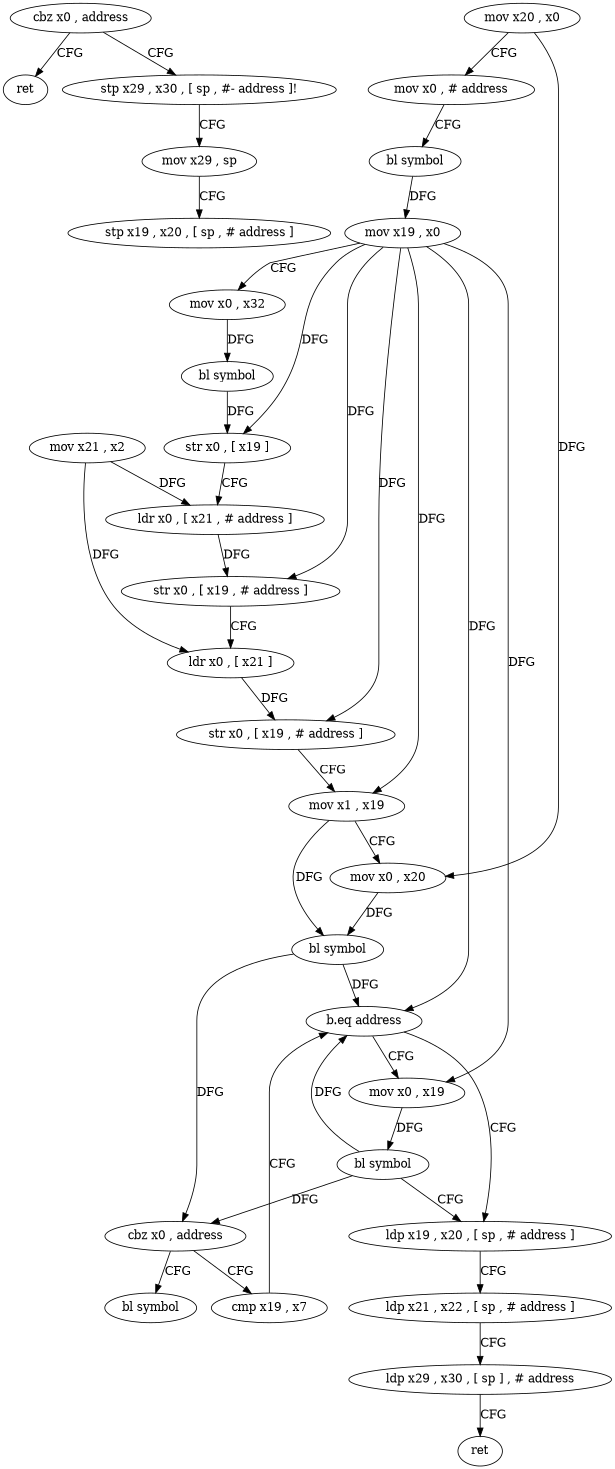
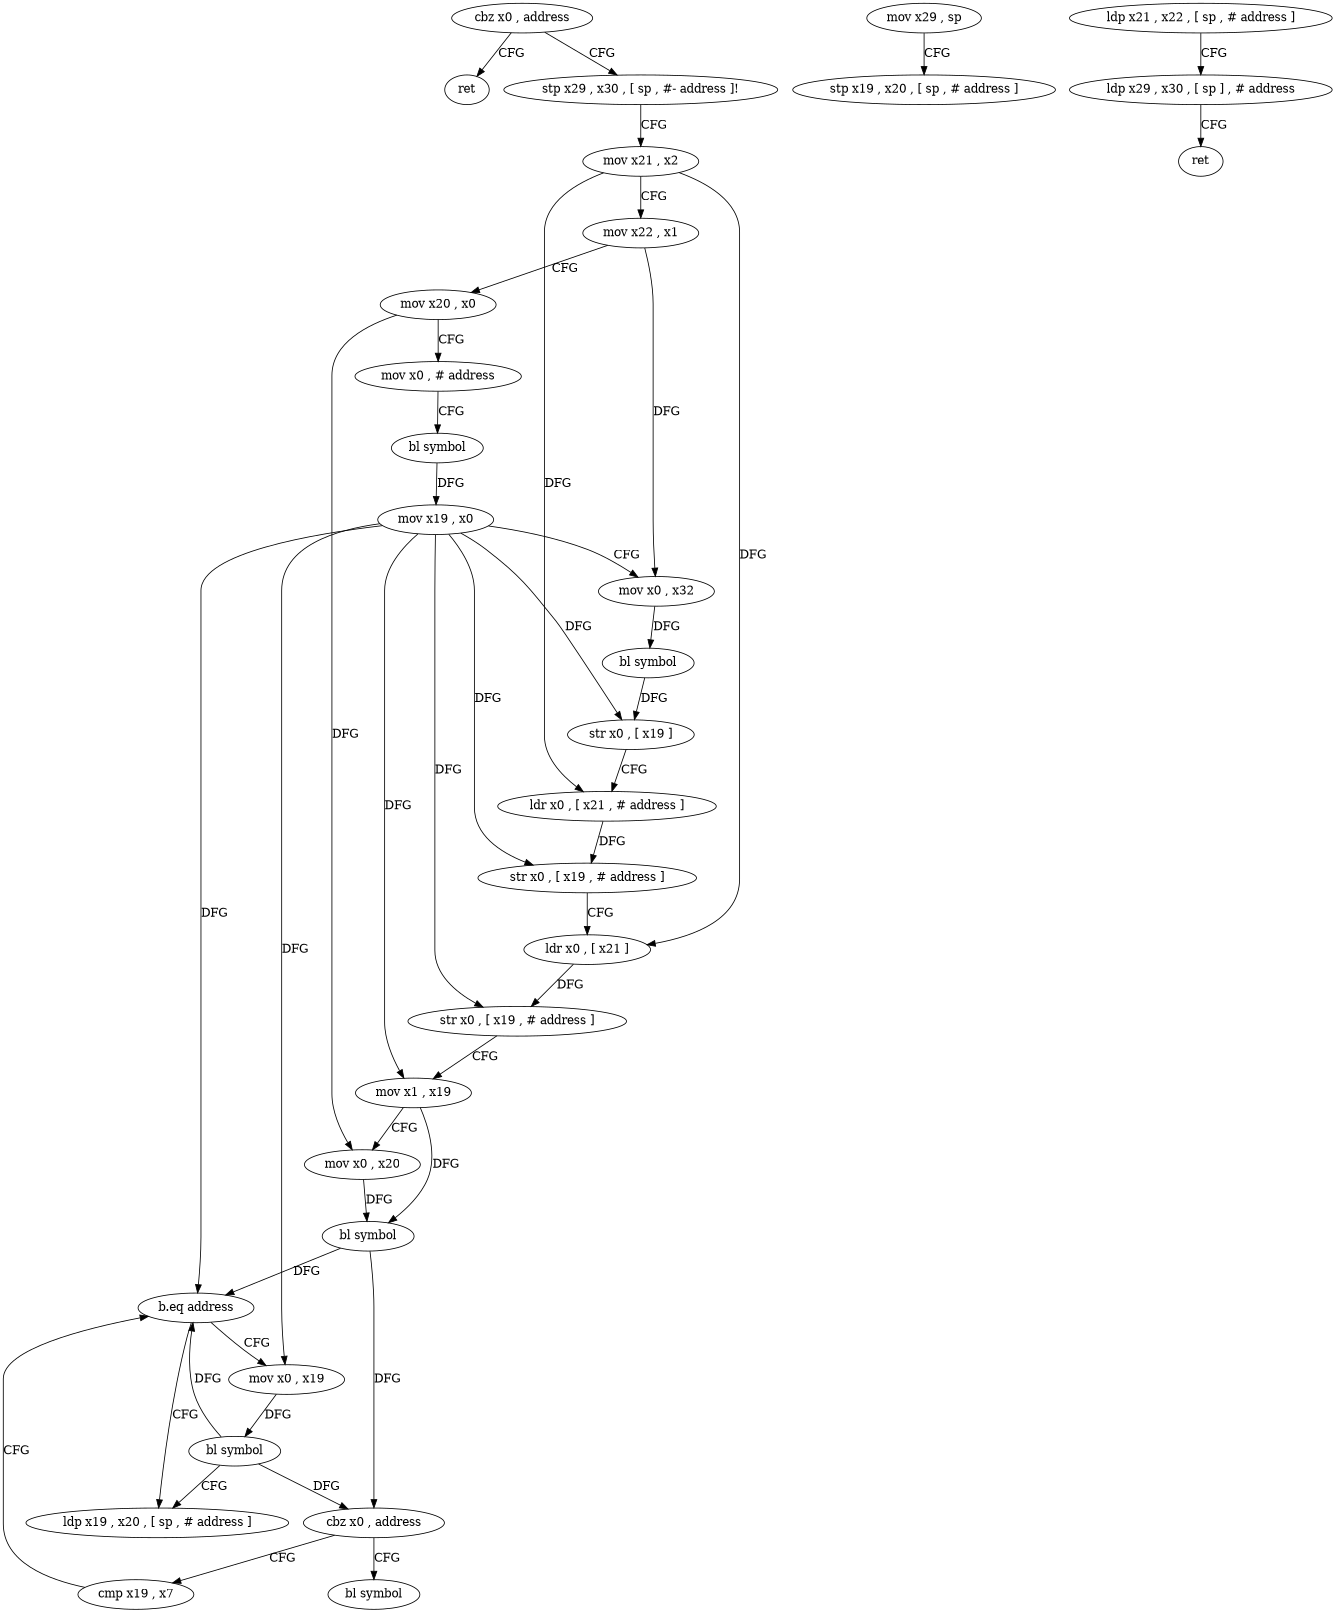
edge "stp x29 , x30 , [ sp , #- address ]!" -> "mov x29 , sp": now "stp x29 , x30 , [ sp , #- address ]!" -> "mov x21 , x2"
node "mov x22 , x1": added
edge "ldp x19 , x20 , [ sp , # address ]" -> "ldp x21 , x22 , [ sp , # address ]": removed, label "CFG"
